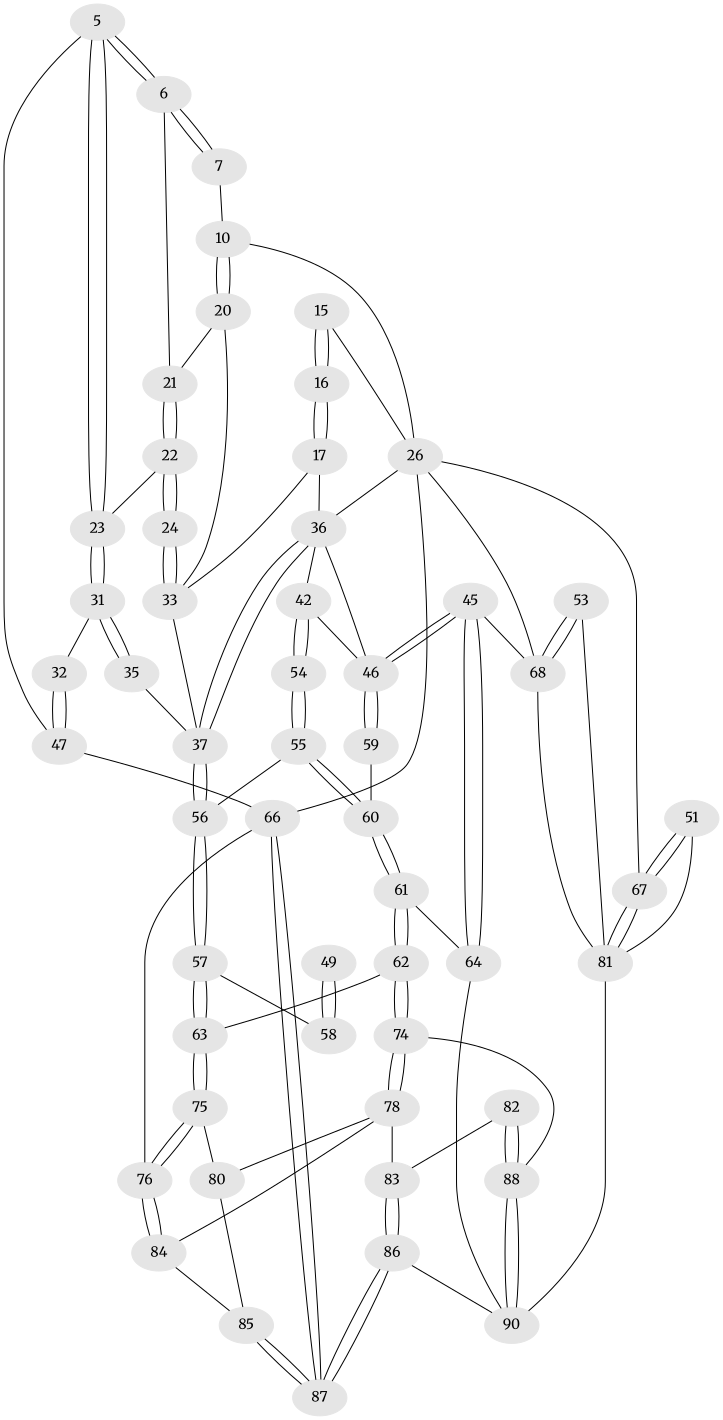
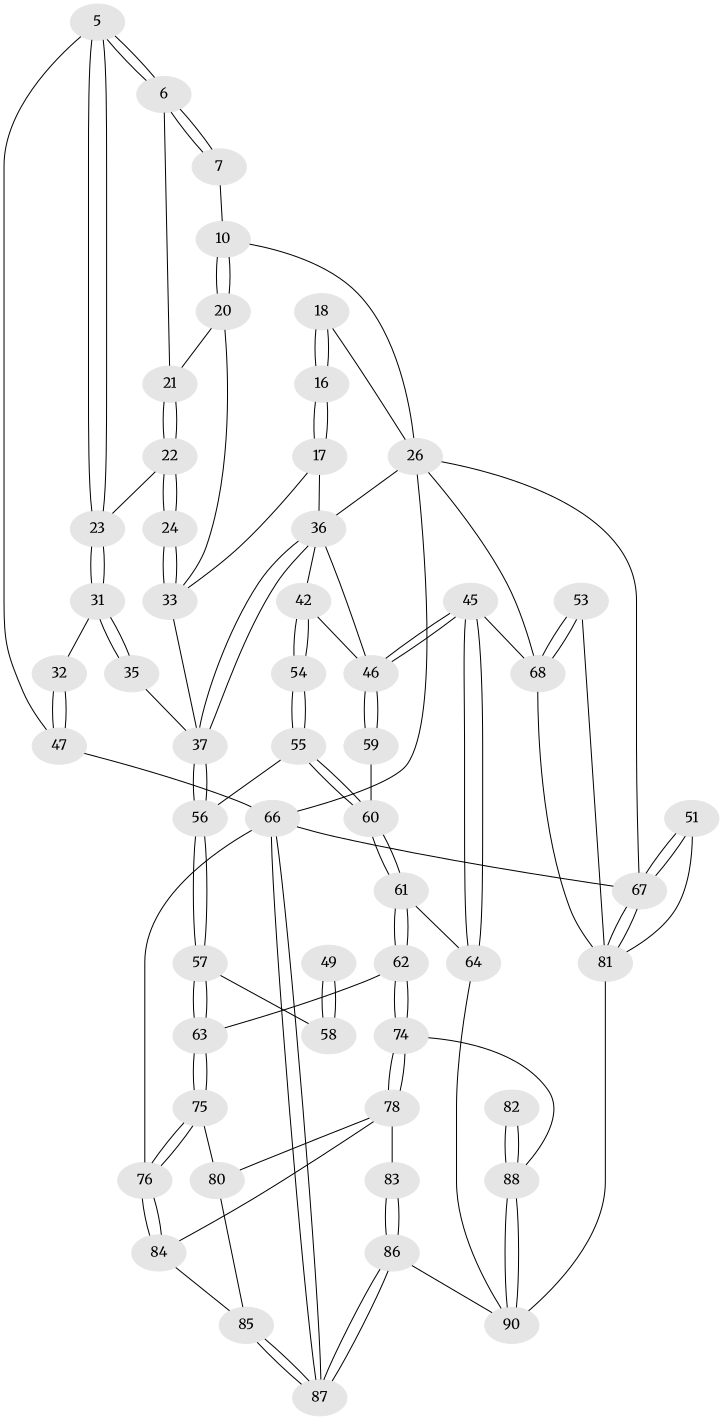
node "15": label "15" -> "18"
edge "66" -- "67": added
edge "82" -- "83": removed
